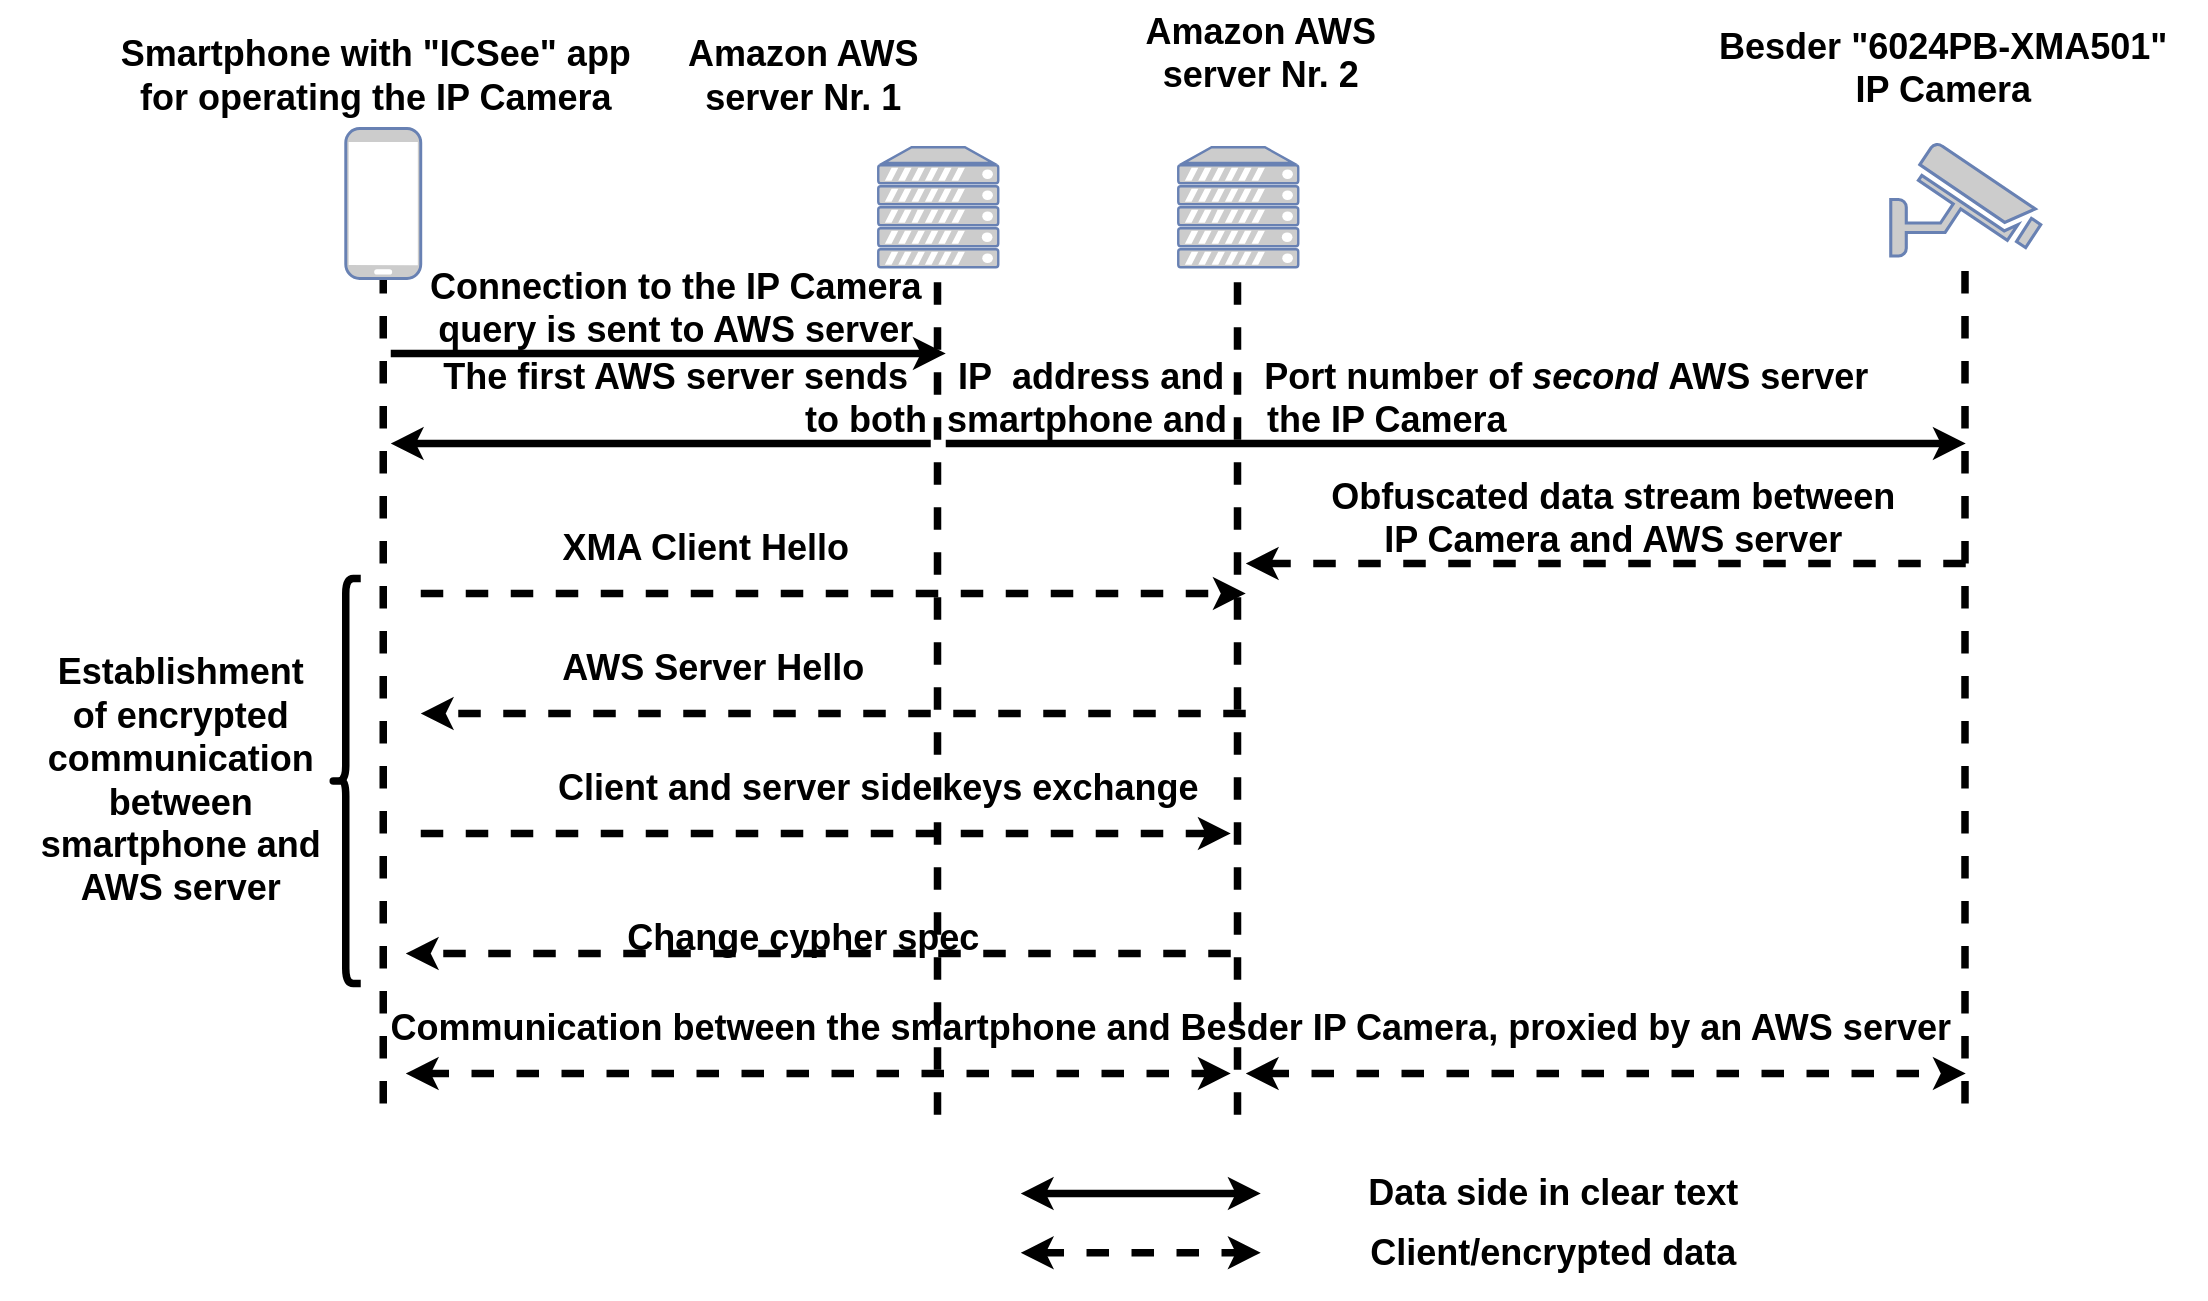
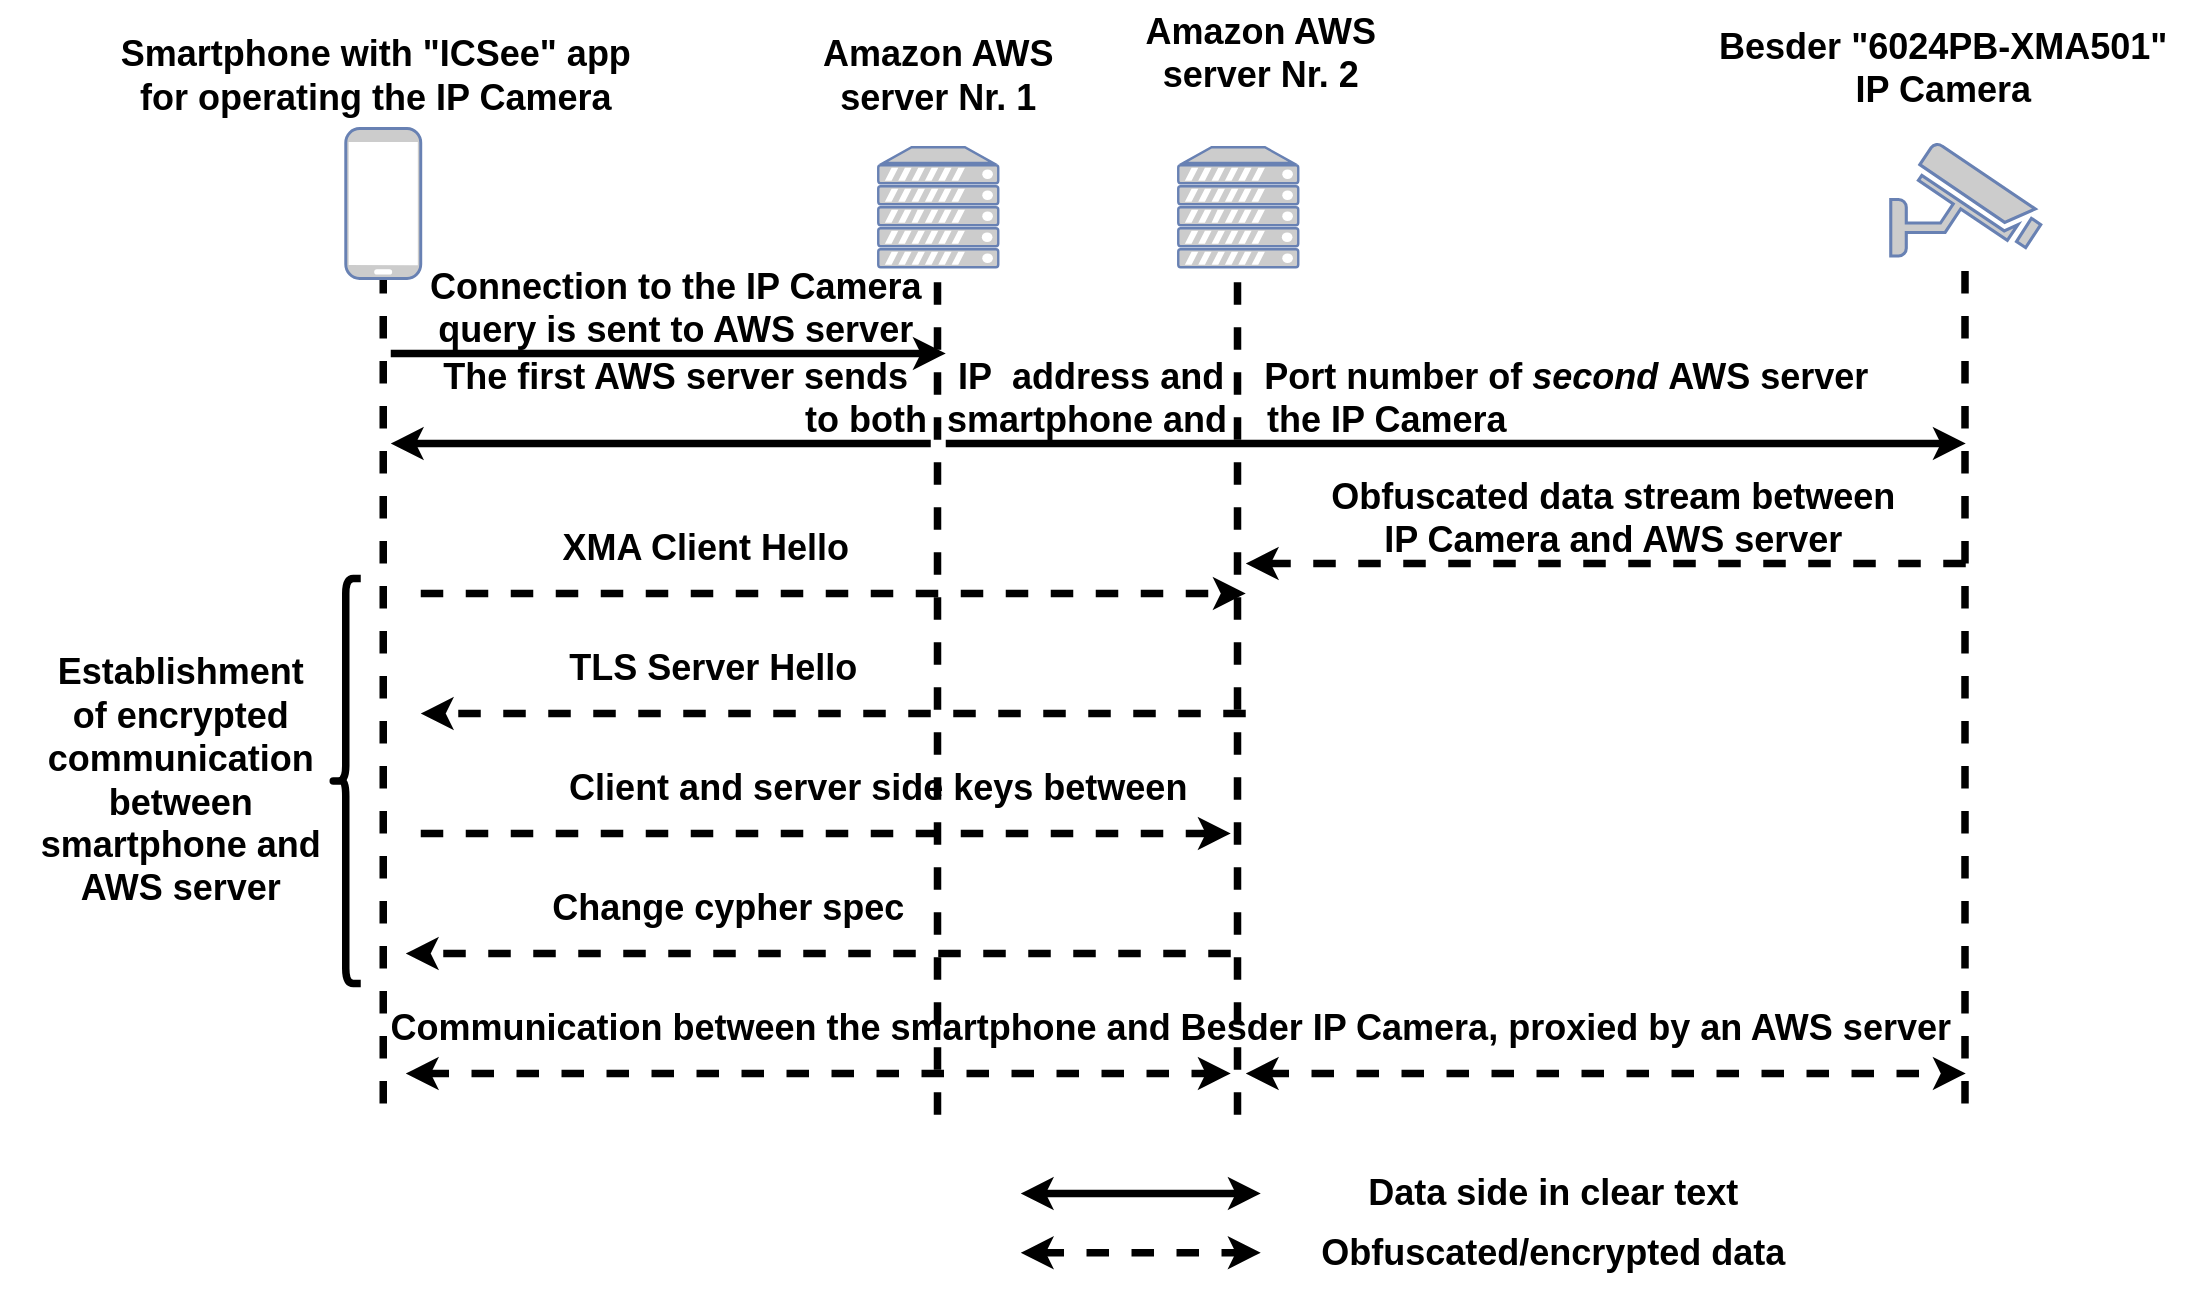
node "Amazon AWS server Nr. 1": moved (803, 76) -> (938, 76)
node "AWS Server Hello": label "AWS Server Hello" -> "TLS Server Hello"
node "Client and server side keys exchange": label "Client and server side keys exchange" -> "Client and server side keys between"
node "Change cypher spec": moved (803, 938) -> (728, 908)
node "Client/encrypted data": label "Client/encrypted data" -> "Obfuscated/encrypted data"
